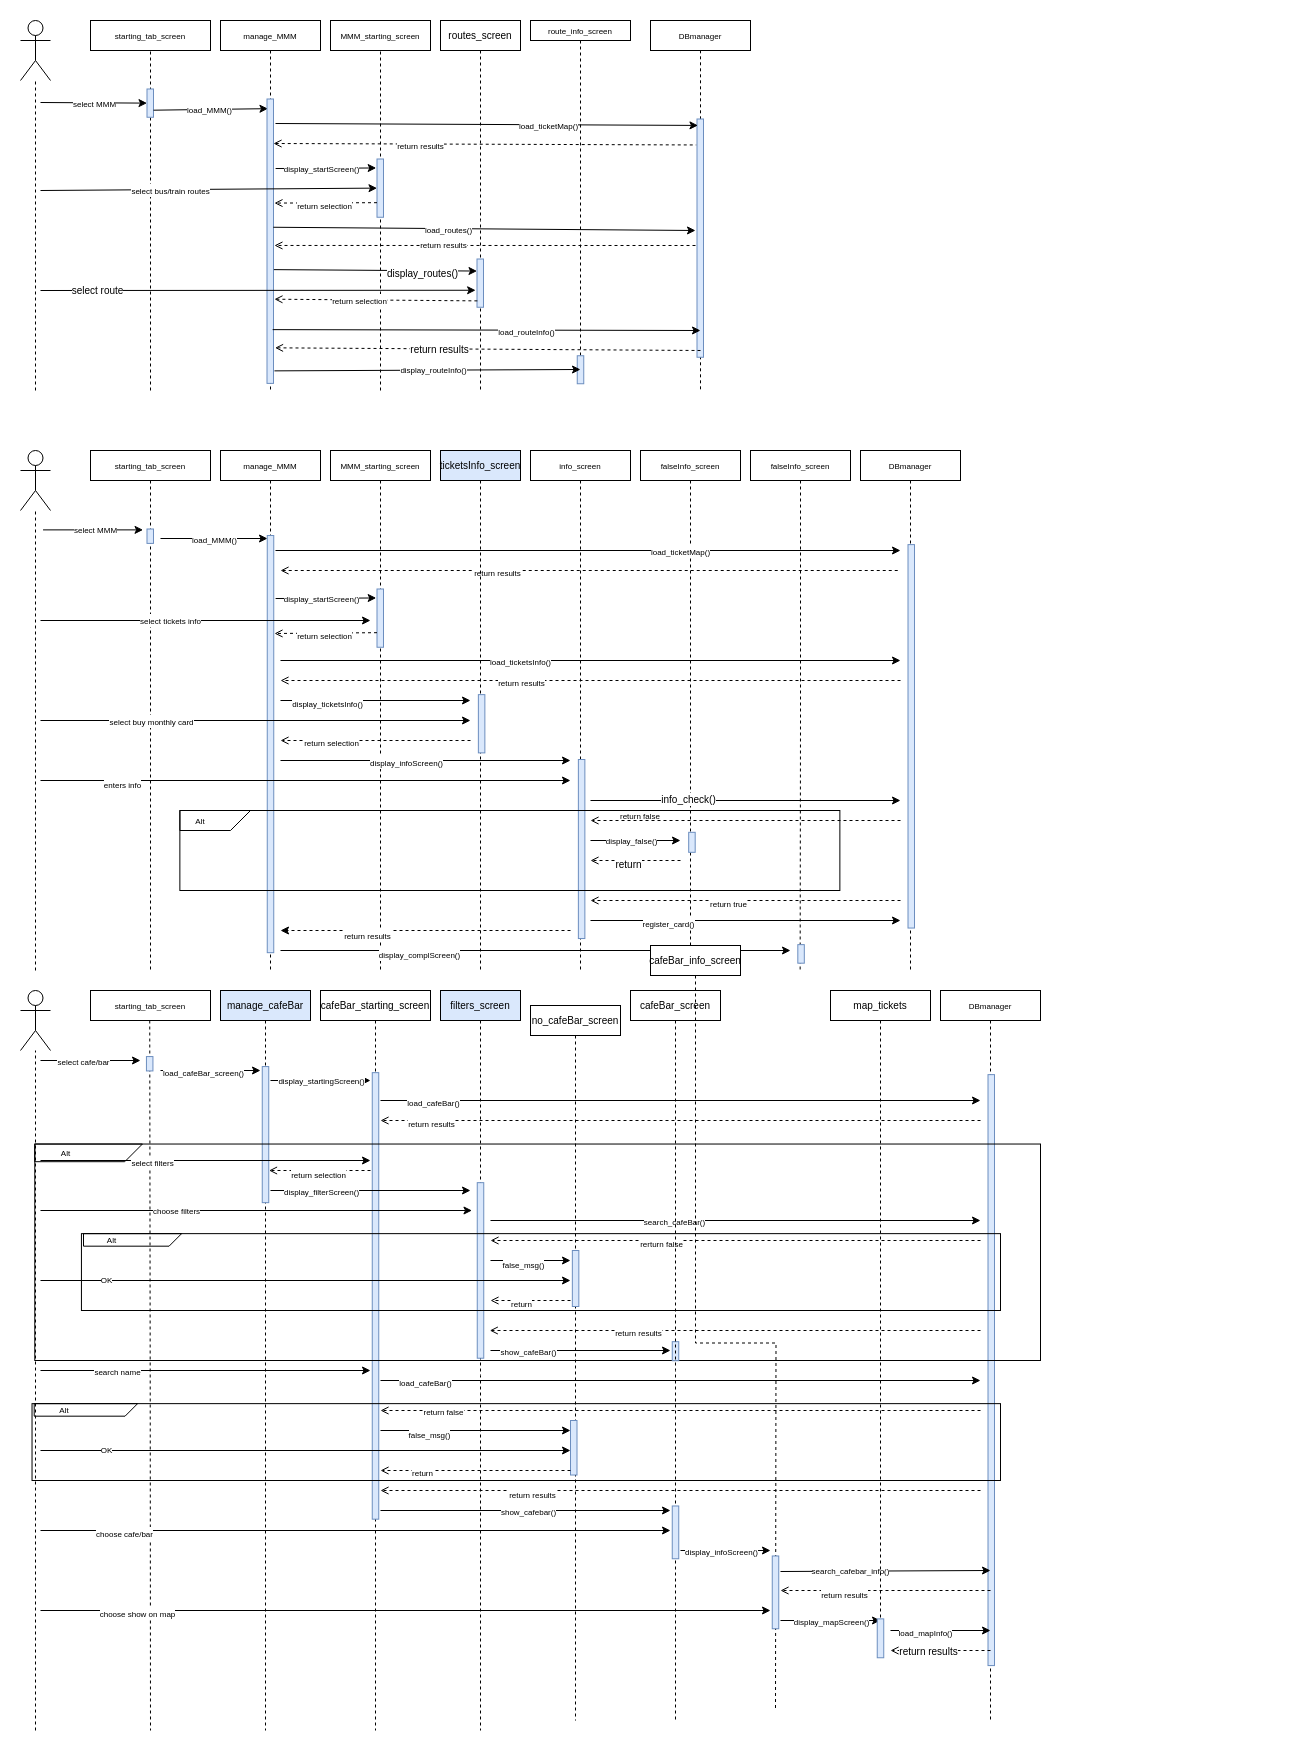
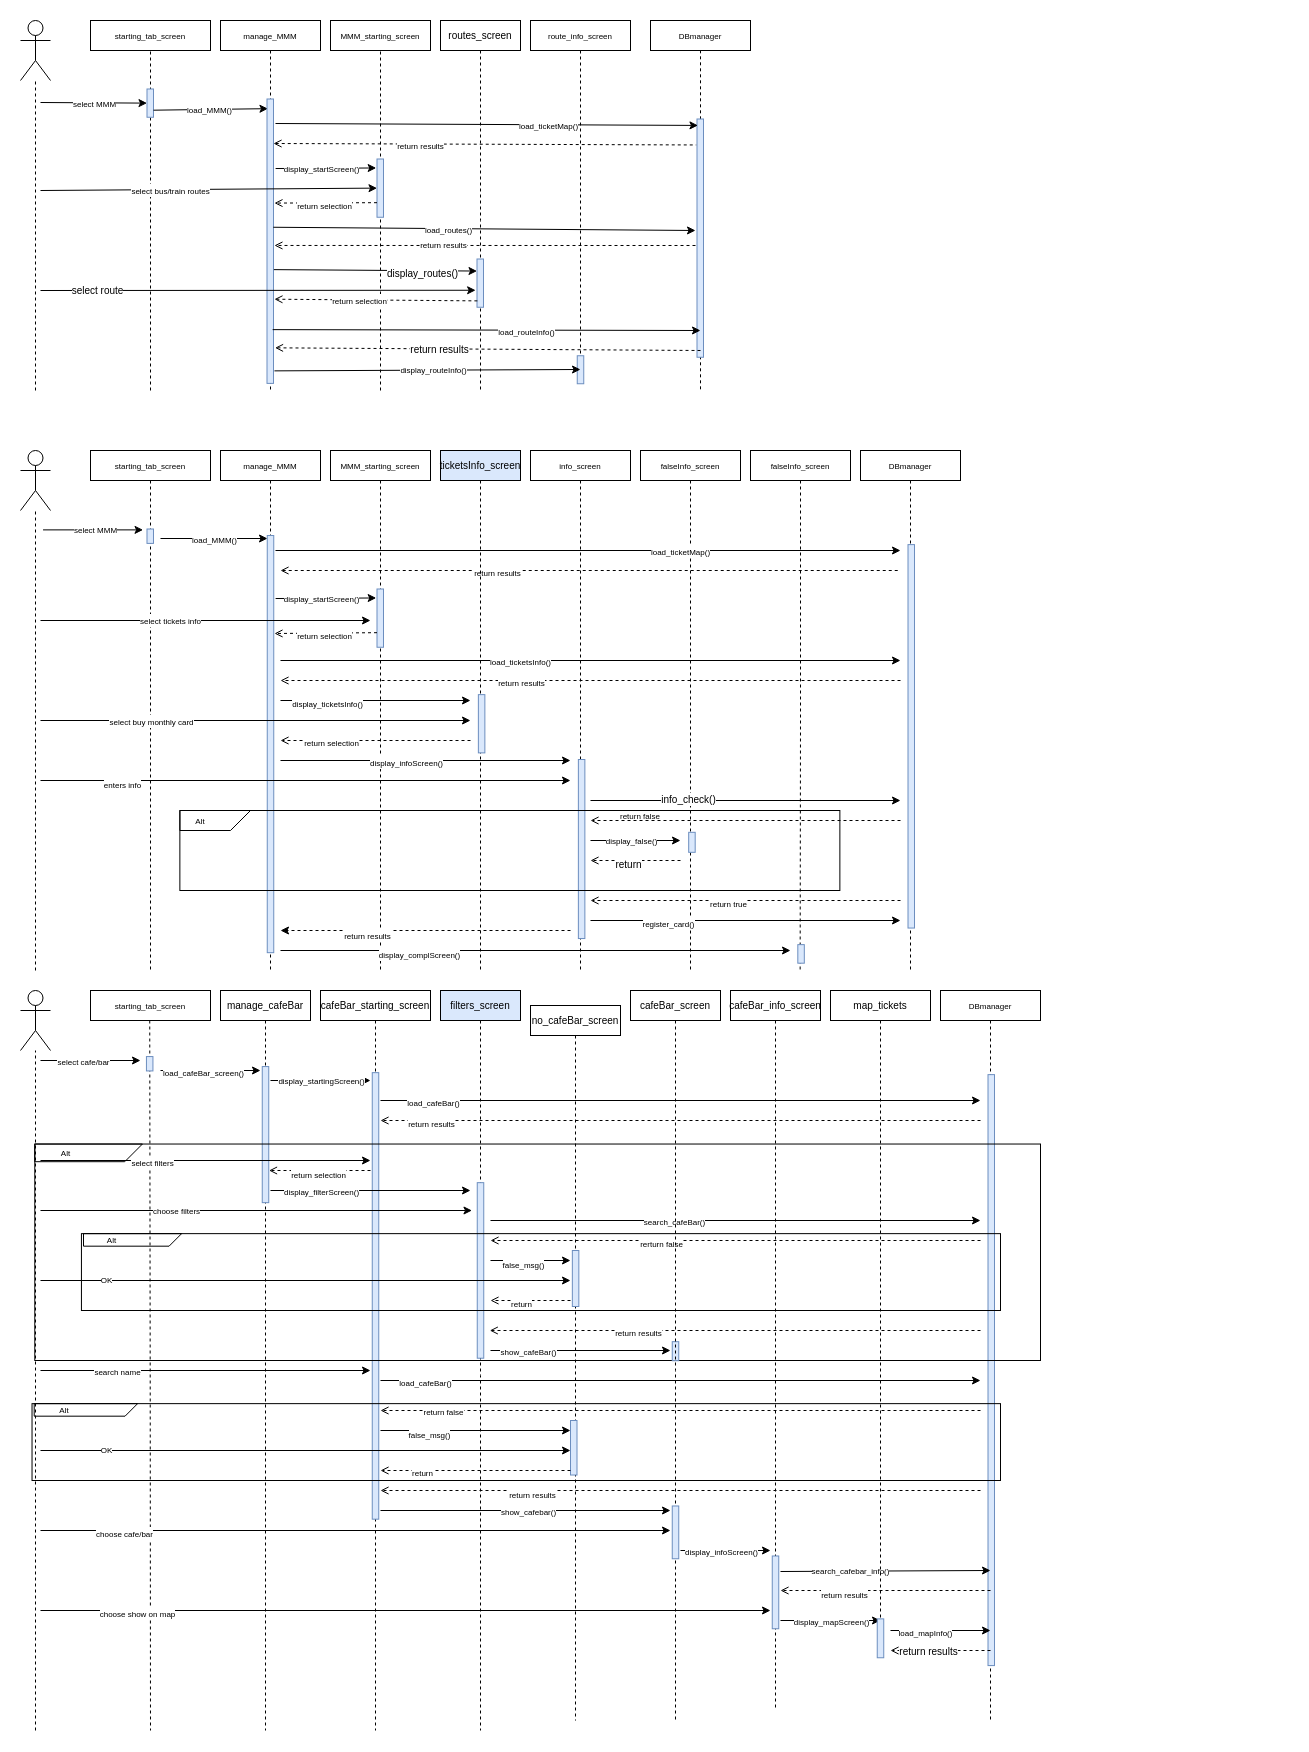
node "route_info_screen": size 100x20 -> 100x30
node "cafeBar_info_screen": moved (696, 961) -> (776, 1006)
node "manage_cafeBar": fillcolor #dae8fc -> #ffffff
